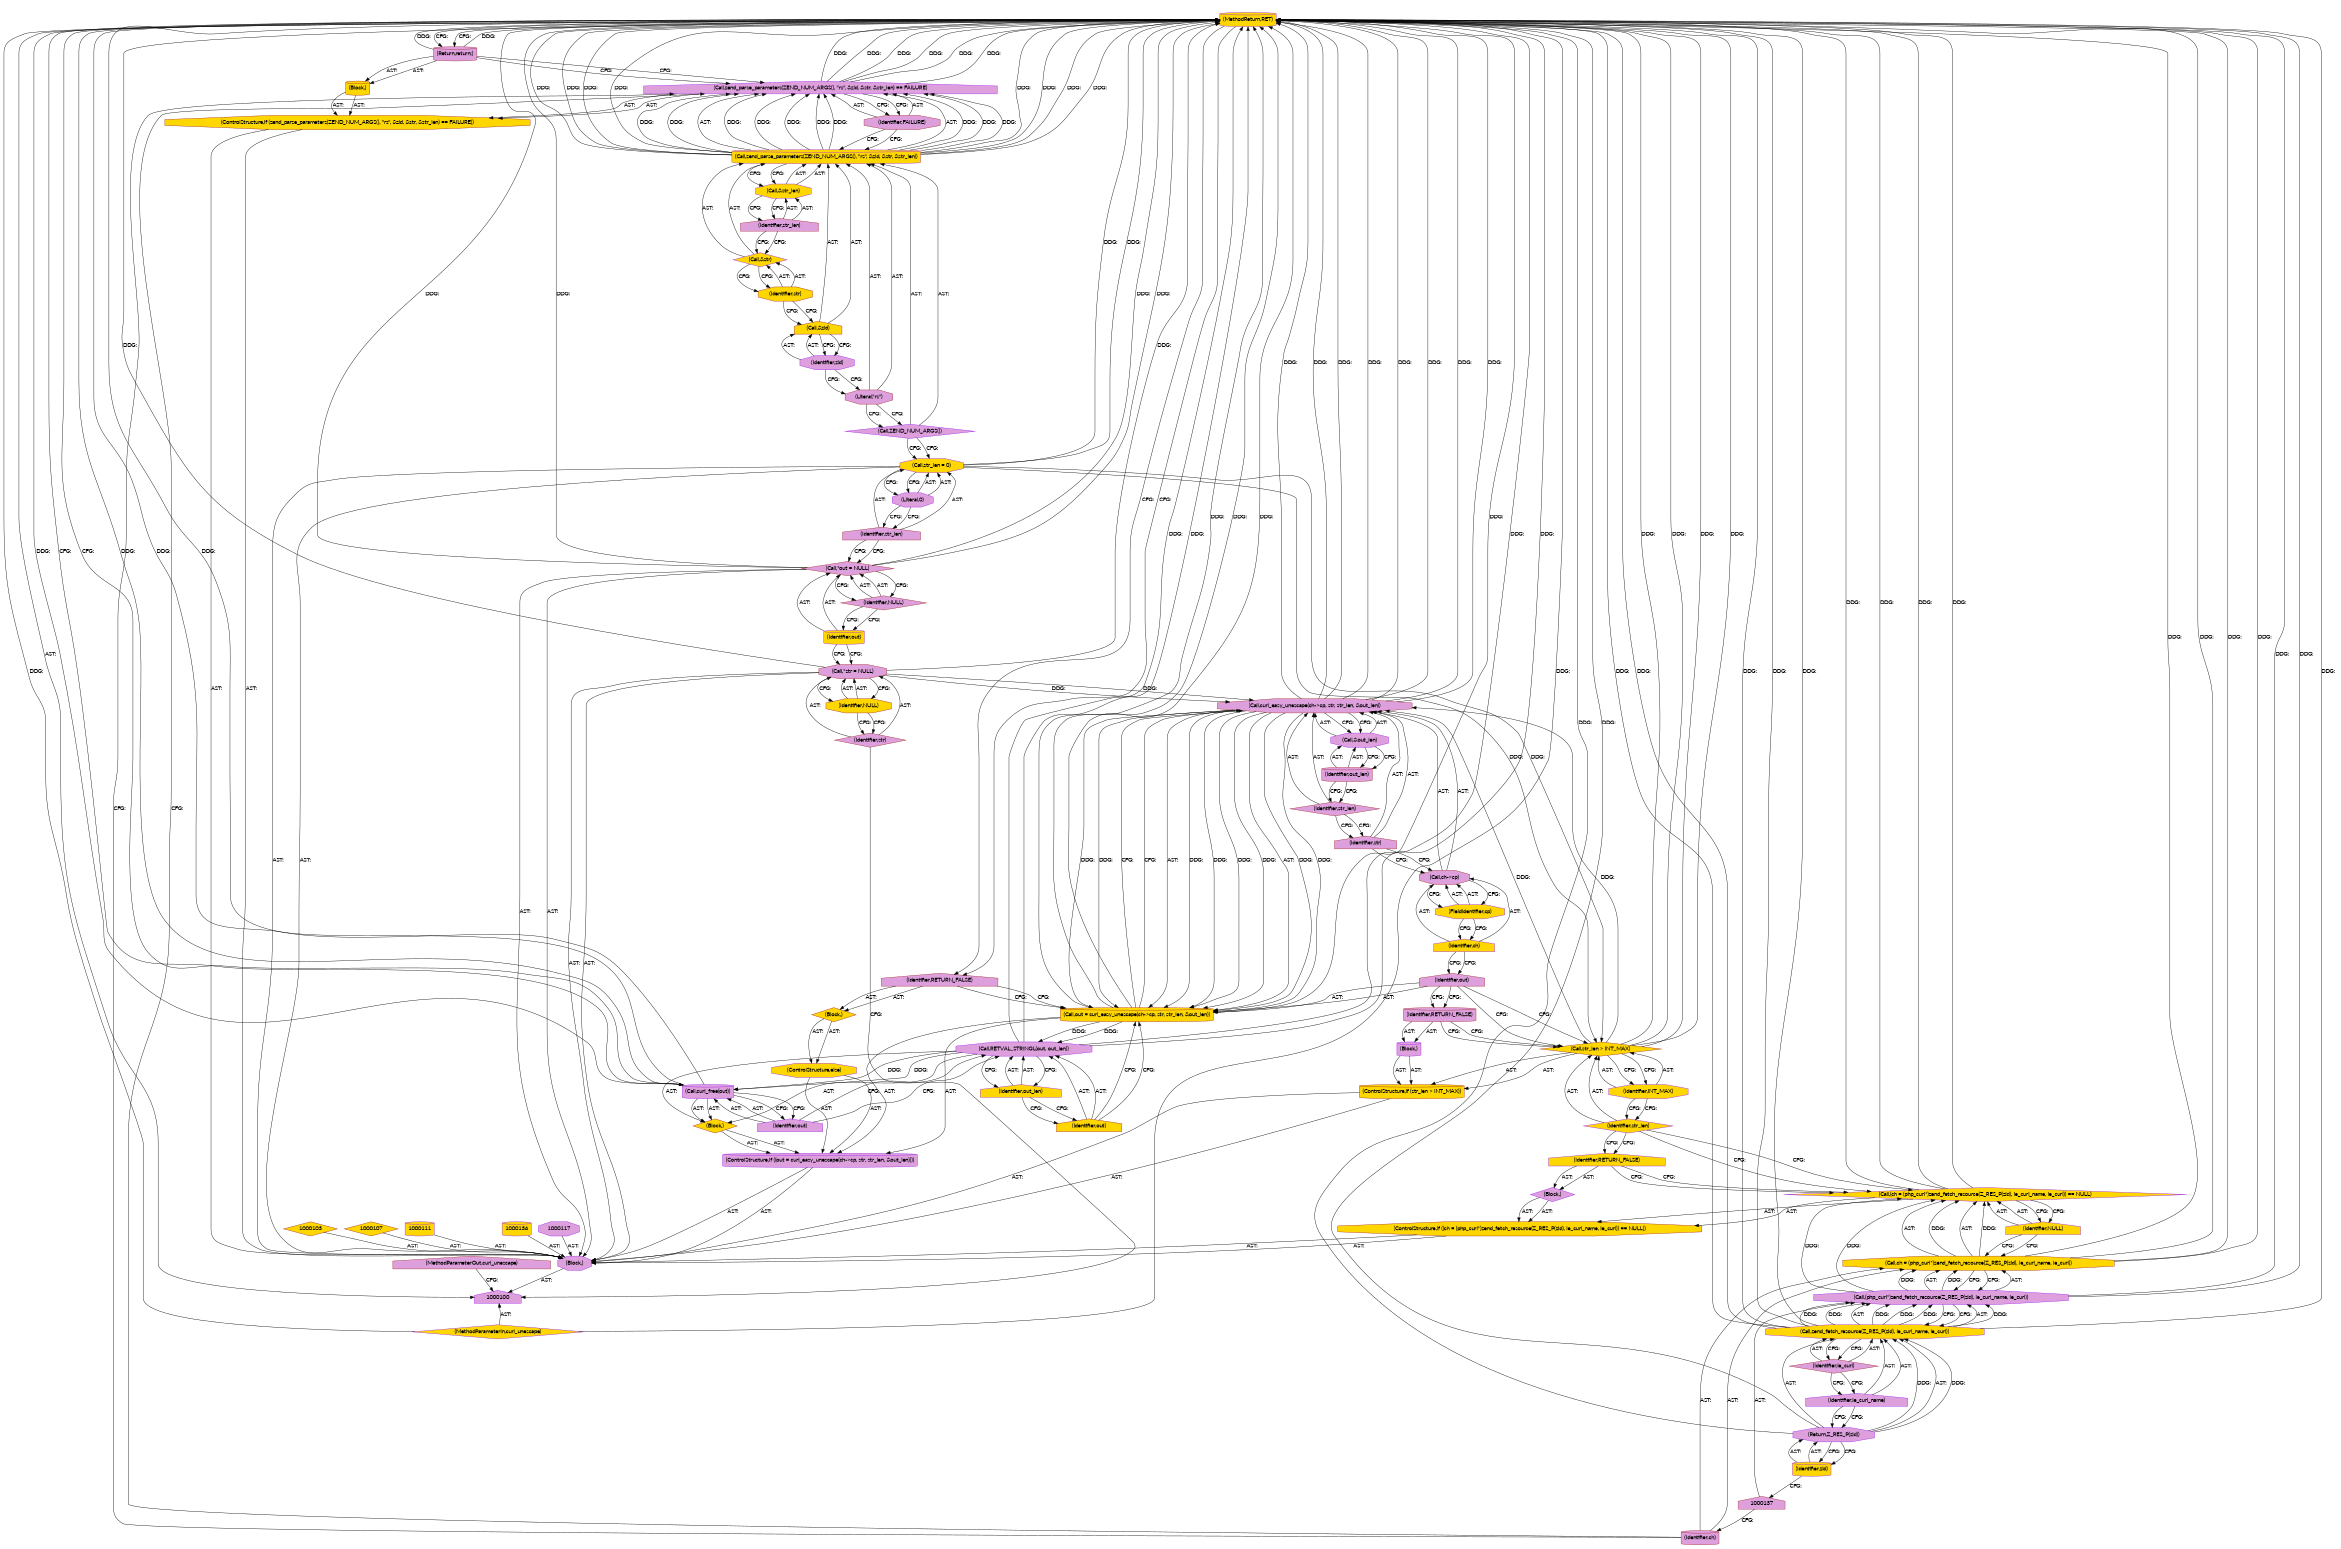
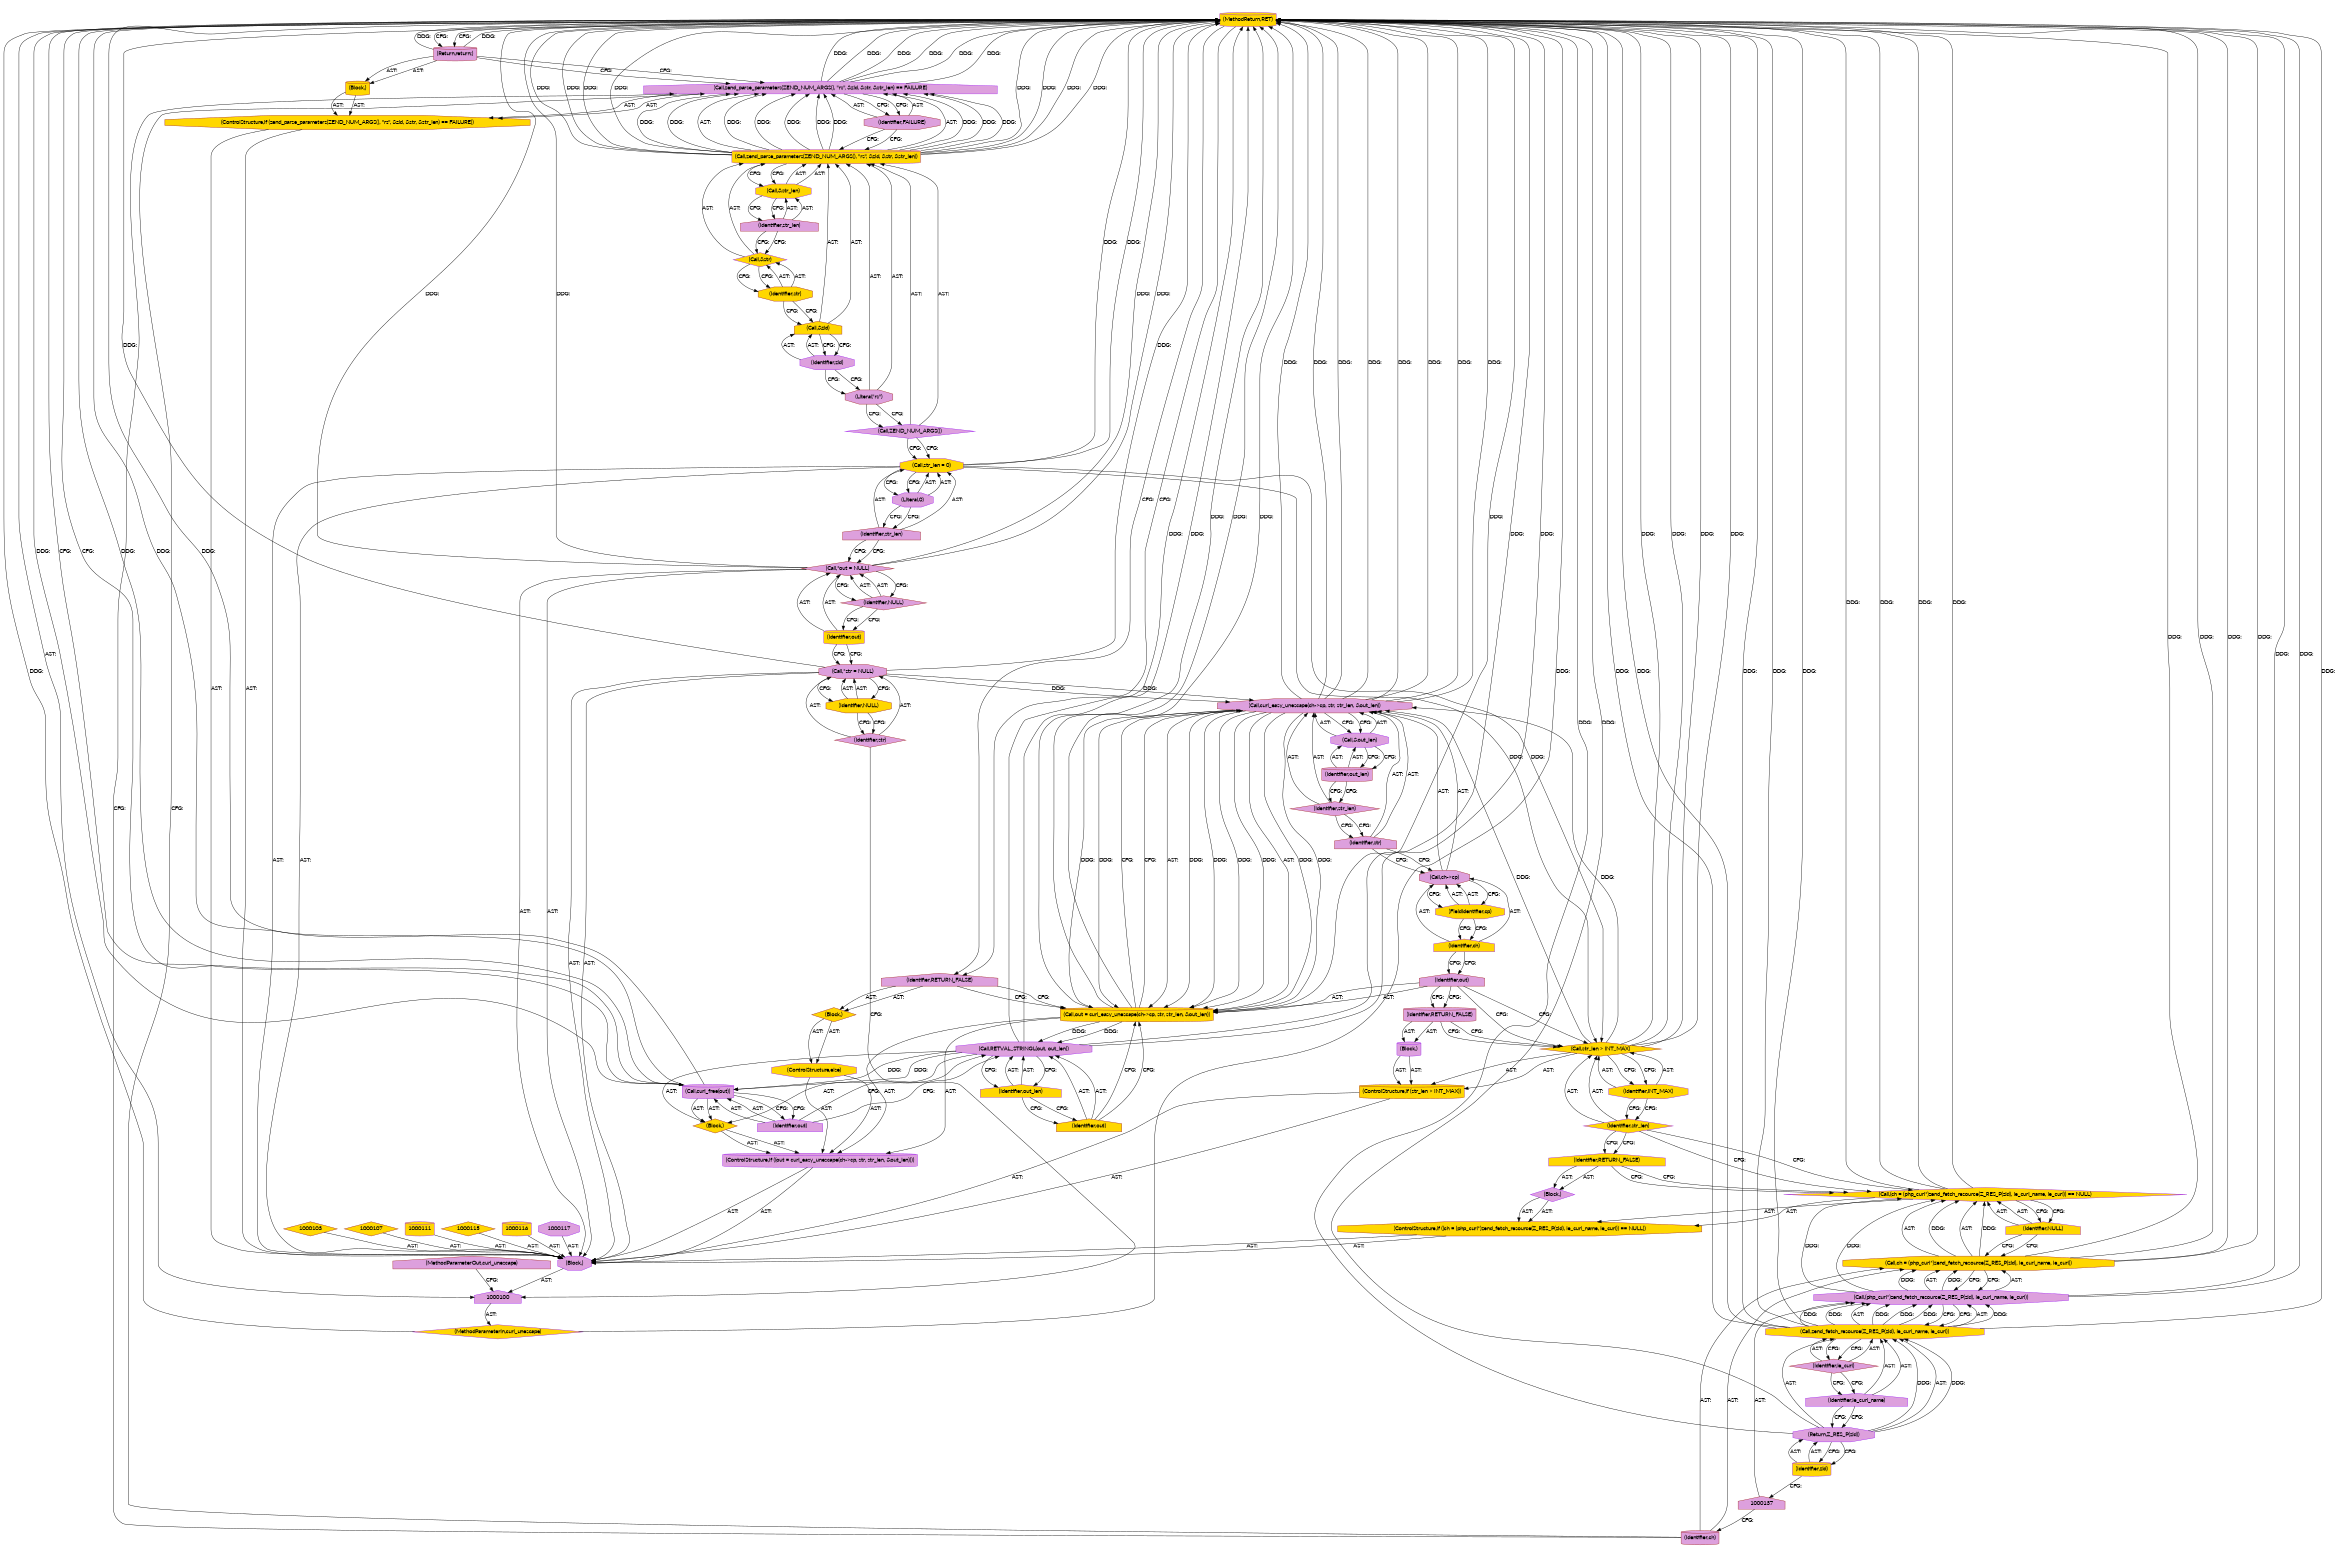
node "1000115": added
node "1000136": label "1000136" -> "1000116"
edge "(MethodParameterIn,curl_unescape)" -> "1000100": reversed
